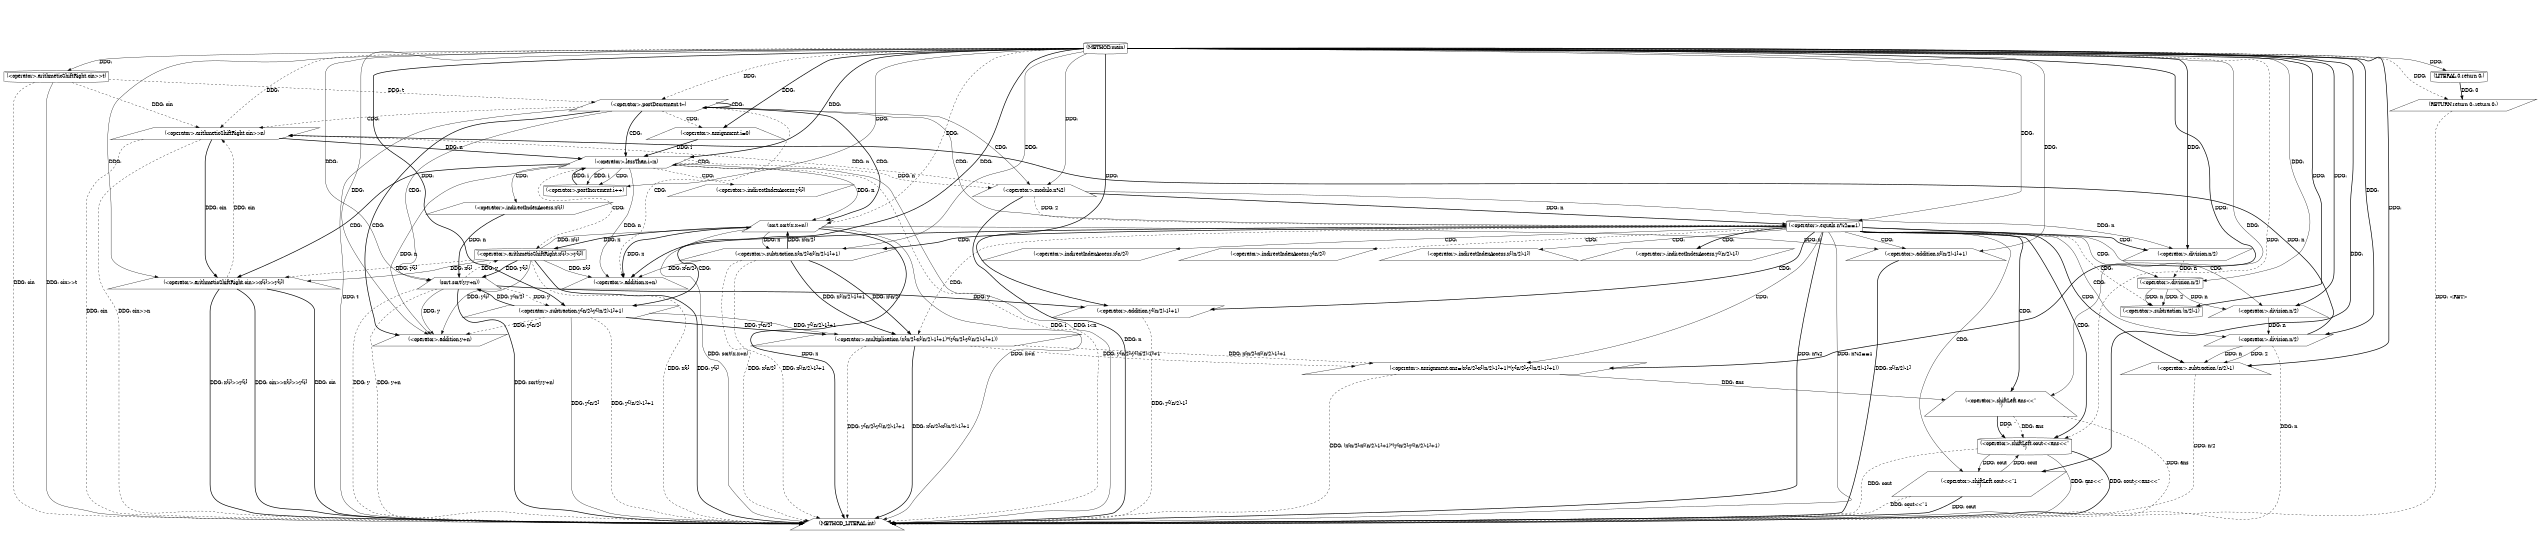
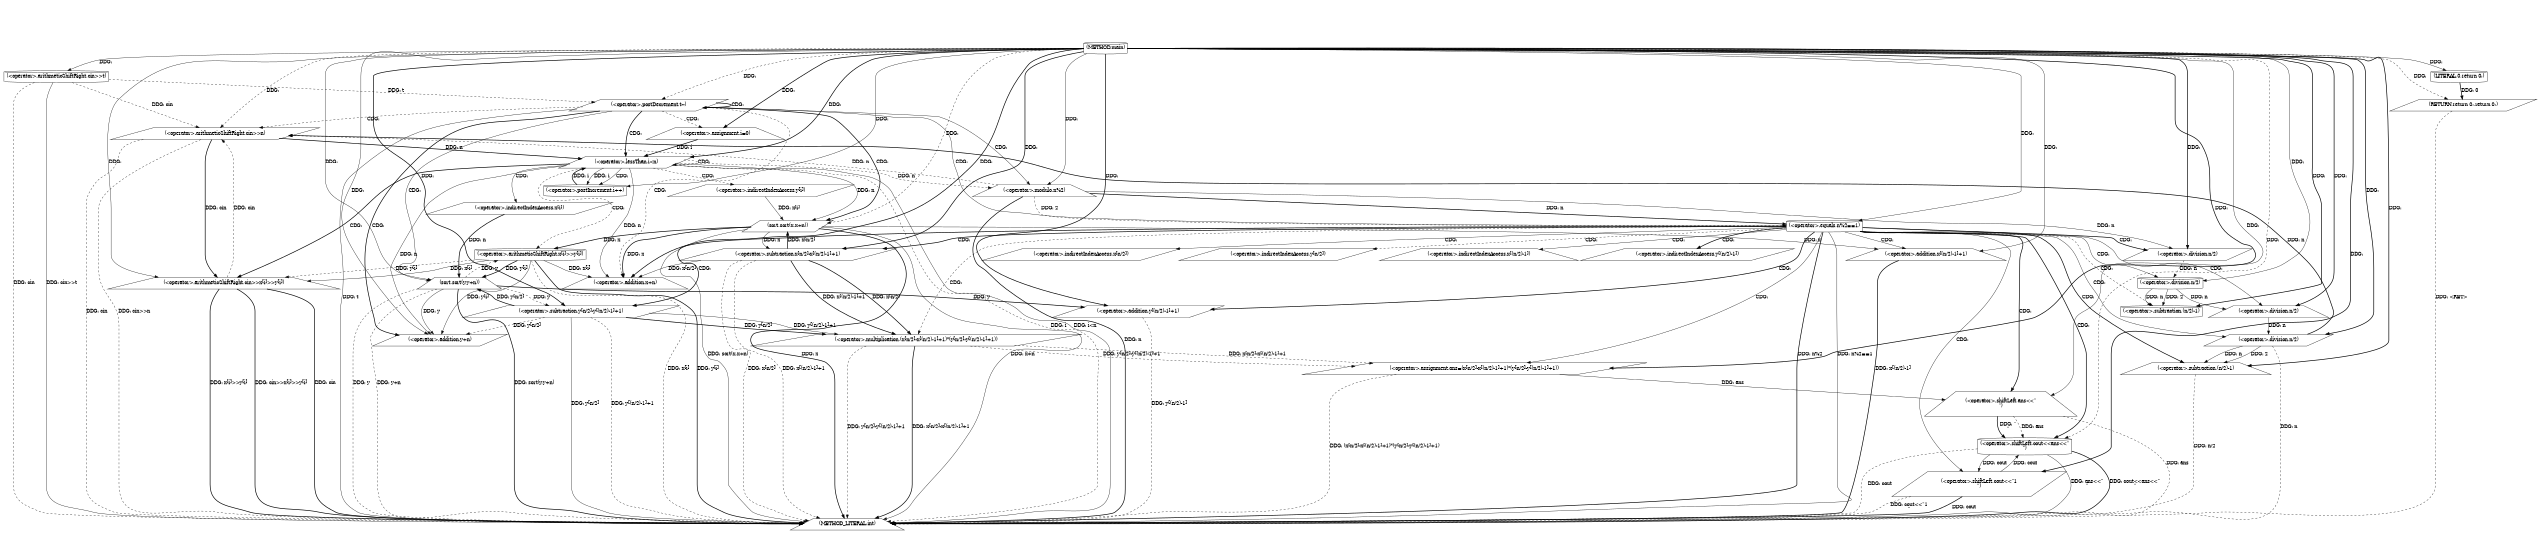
edge "(METHOD,main)" -> "(<operator>.subtraction,x[n/2]-x[(n/2)-1]+1)": style solid -> bold
edge "(<operator>.arithmeticShiftRight,x[i]>>y[i])" -> "(sort,sort(x,x+n))": now "(<operator>.indirectIndexAccess,y[i])" -> "(sort,sort(x,x+n))"
